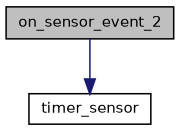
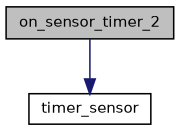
node "on_sensor_event_2": label "on_sensor_event_2" -> "on_sensor_timer_2"
